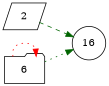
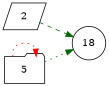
node "16": label "16" -> "18"
node "6": label "6" -> "5"
